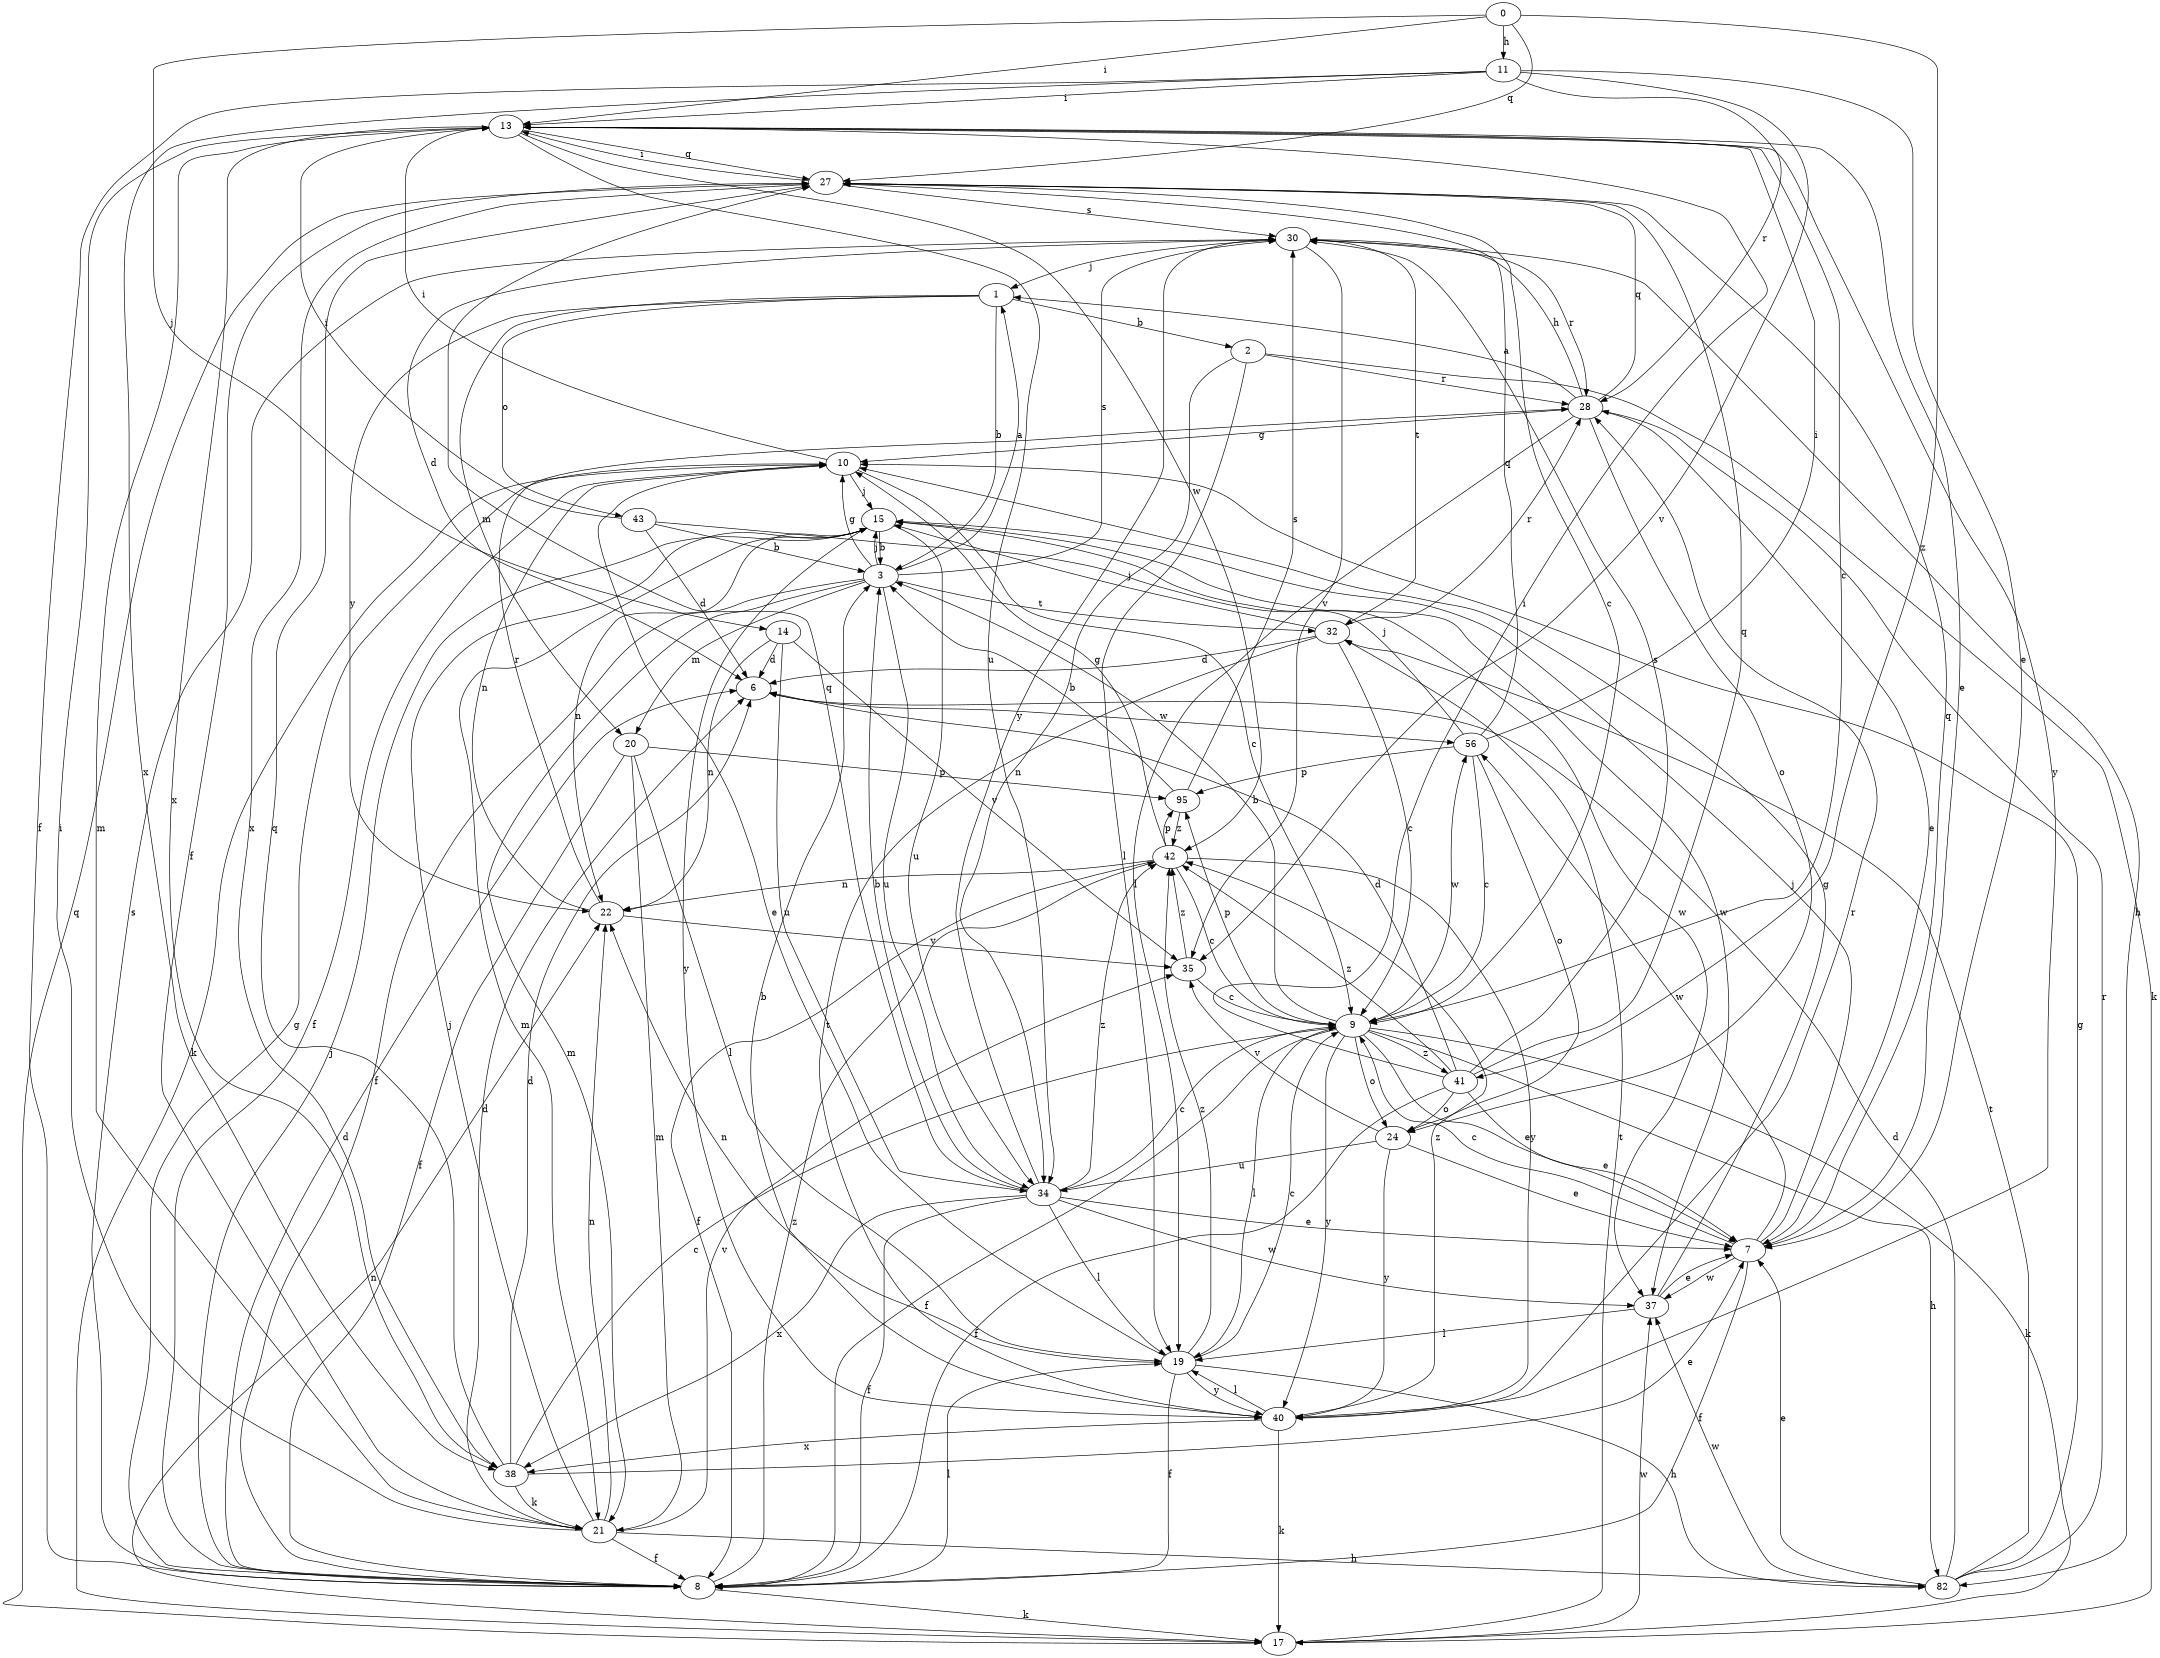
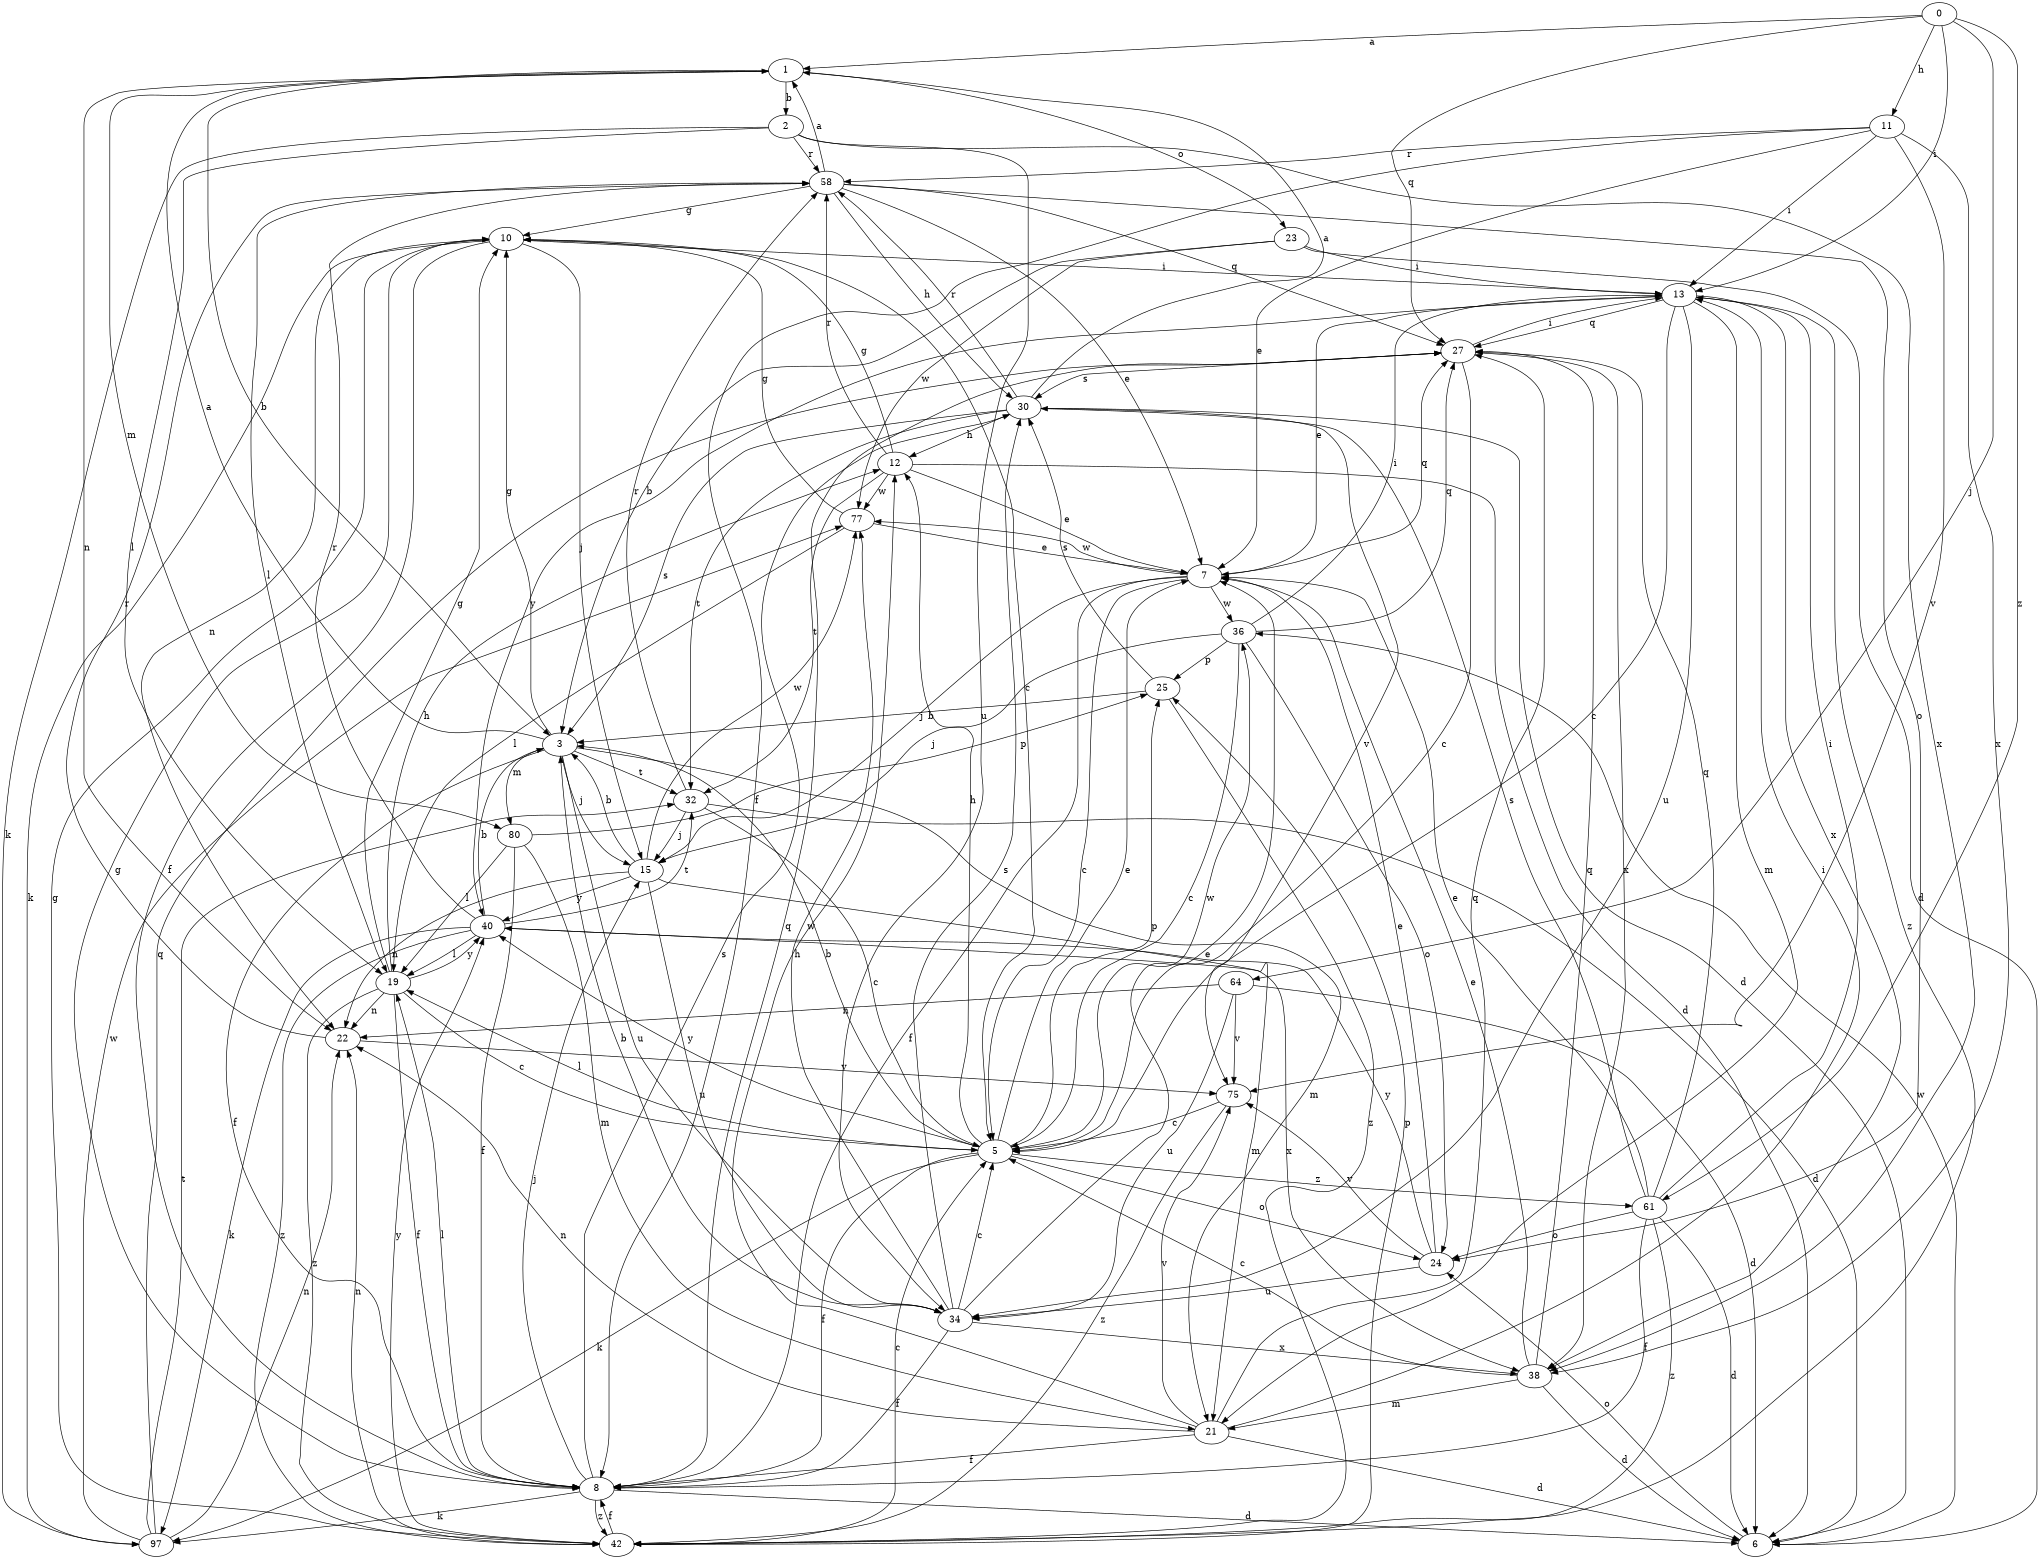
edge "0" -> "1": added, label "a"
edge "30" -> "1": label "j" -> "a"
edge "2" -> "38": added, label "x"
node "28": label "28" -> "58"
edge "3" -> "30": reversed
edge "13" -> "42": label "w" -> "z"
node "43": label "43" -> "23"
edge "22" -> "10": reversed
edge "34" -> "27": now "8" -> "27"
edge "1" -> "22": label "y" -> "n"
node "14": label "14" -> "64"
edge "34" -> "30": label "y" -> "s"
node "20": label "20" -> "80"
node "56": label "56" -> "36"
edge "2" -> "34": label "n" -> "u"
node "95": label "95" -> "25"
edge "21" -> "27": label "f" -> "q"
edge "21" -> "15": removed, label "j"
edge "19" -> "10": label "e" -> "g"
node "35": label "35" -> "75"
edge "32" -> "40": reversed
node "9": label "9" -> "5"
edge "34" -> "42": removed, label "z"
node "41": label "41" -> "61"
edge "34" -> "19": removed, label "l"
node "37": label "37" -> "77"
edge "6" -> "24": added, label "o"
edge "38" -> "21": label "k" -> "m"
node "82": label "82" -> "12"
node "17": label "17" -> "97"
